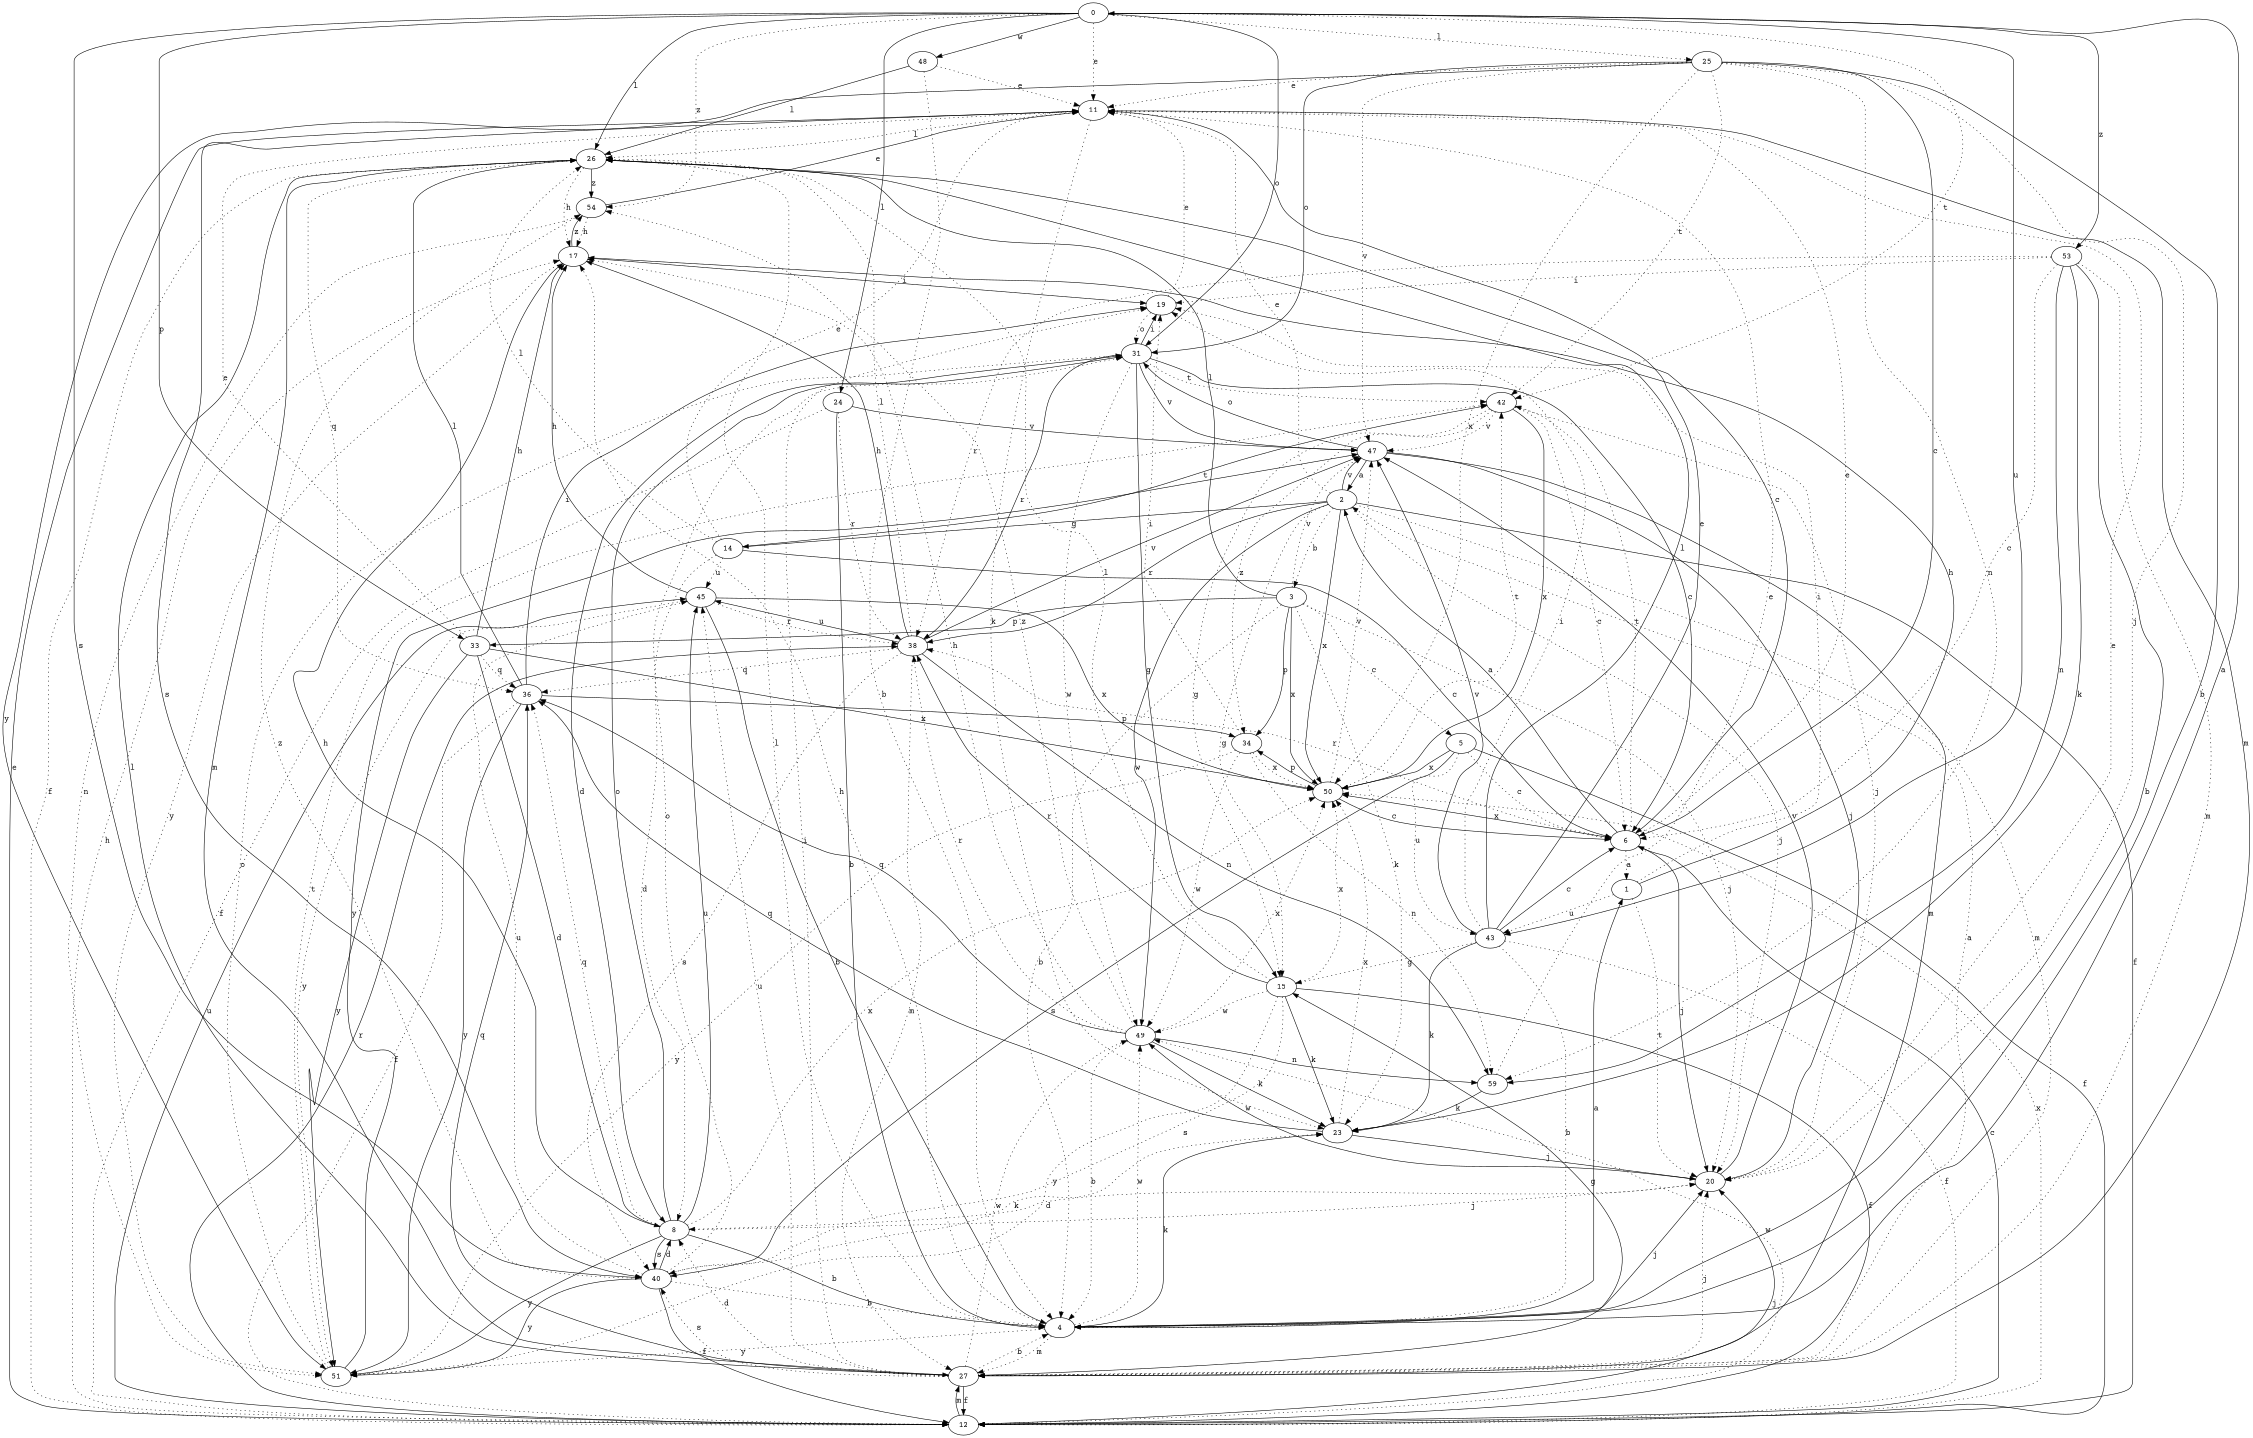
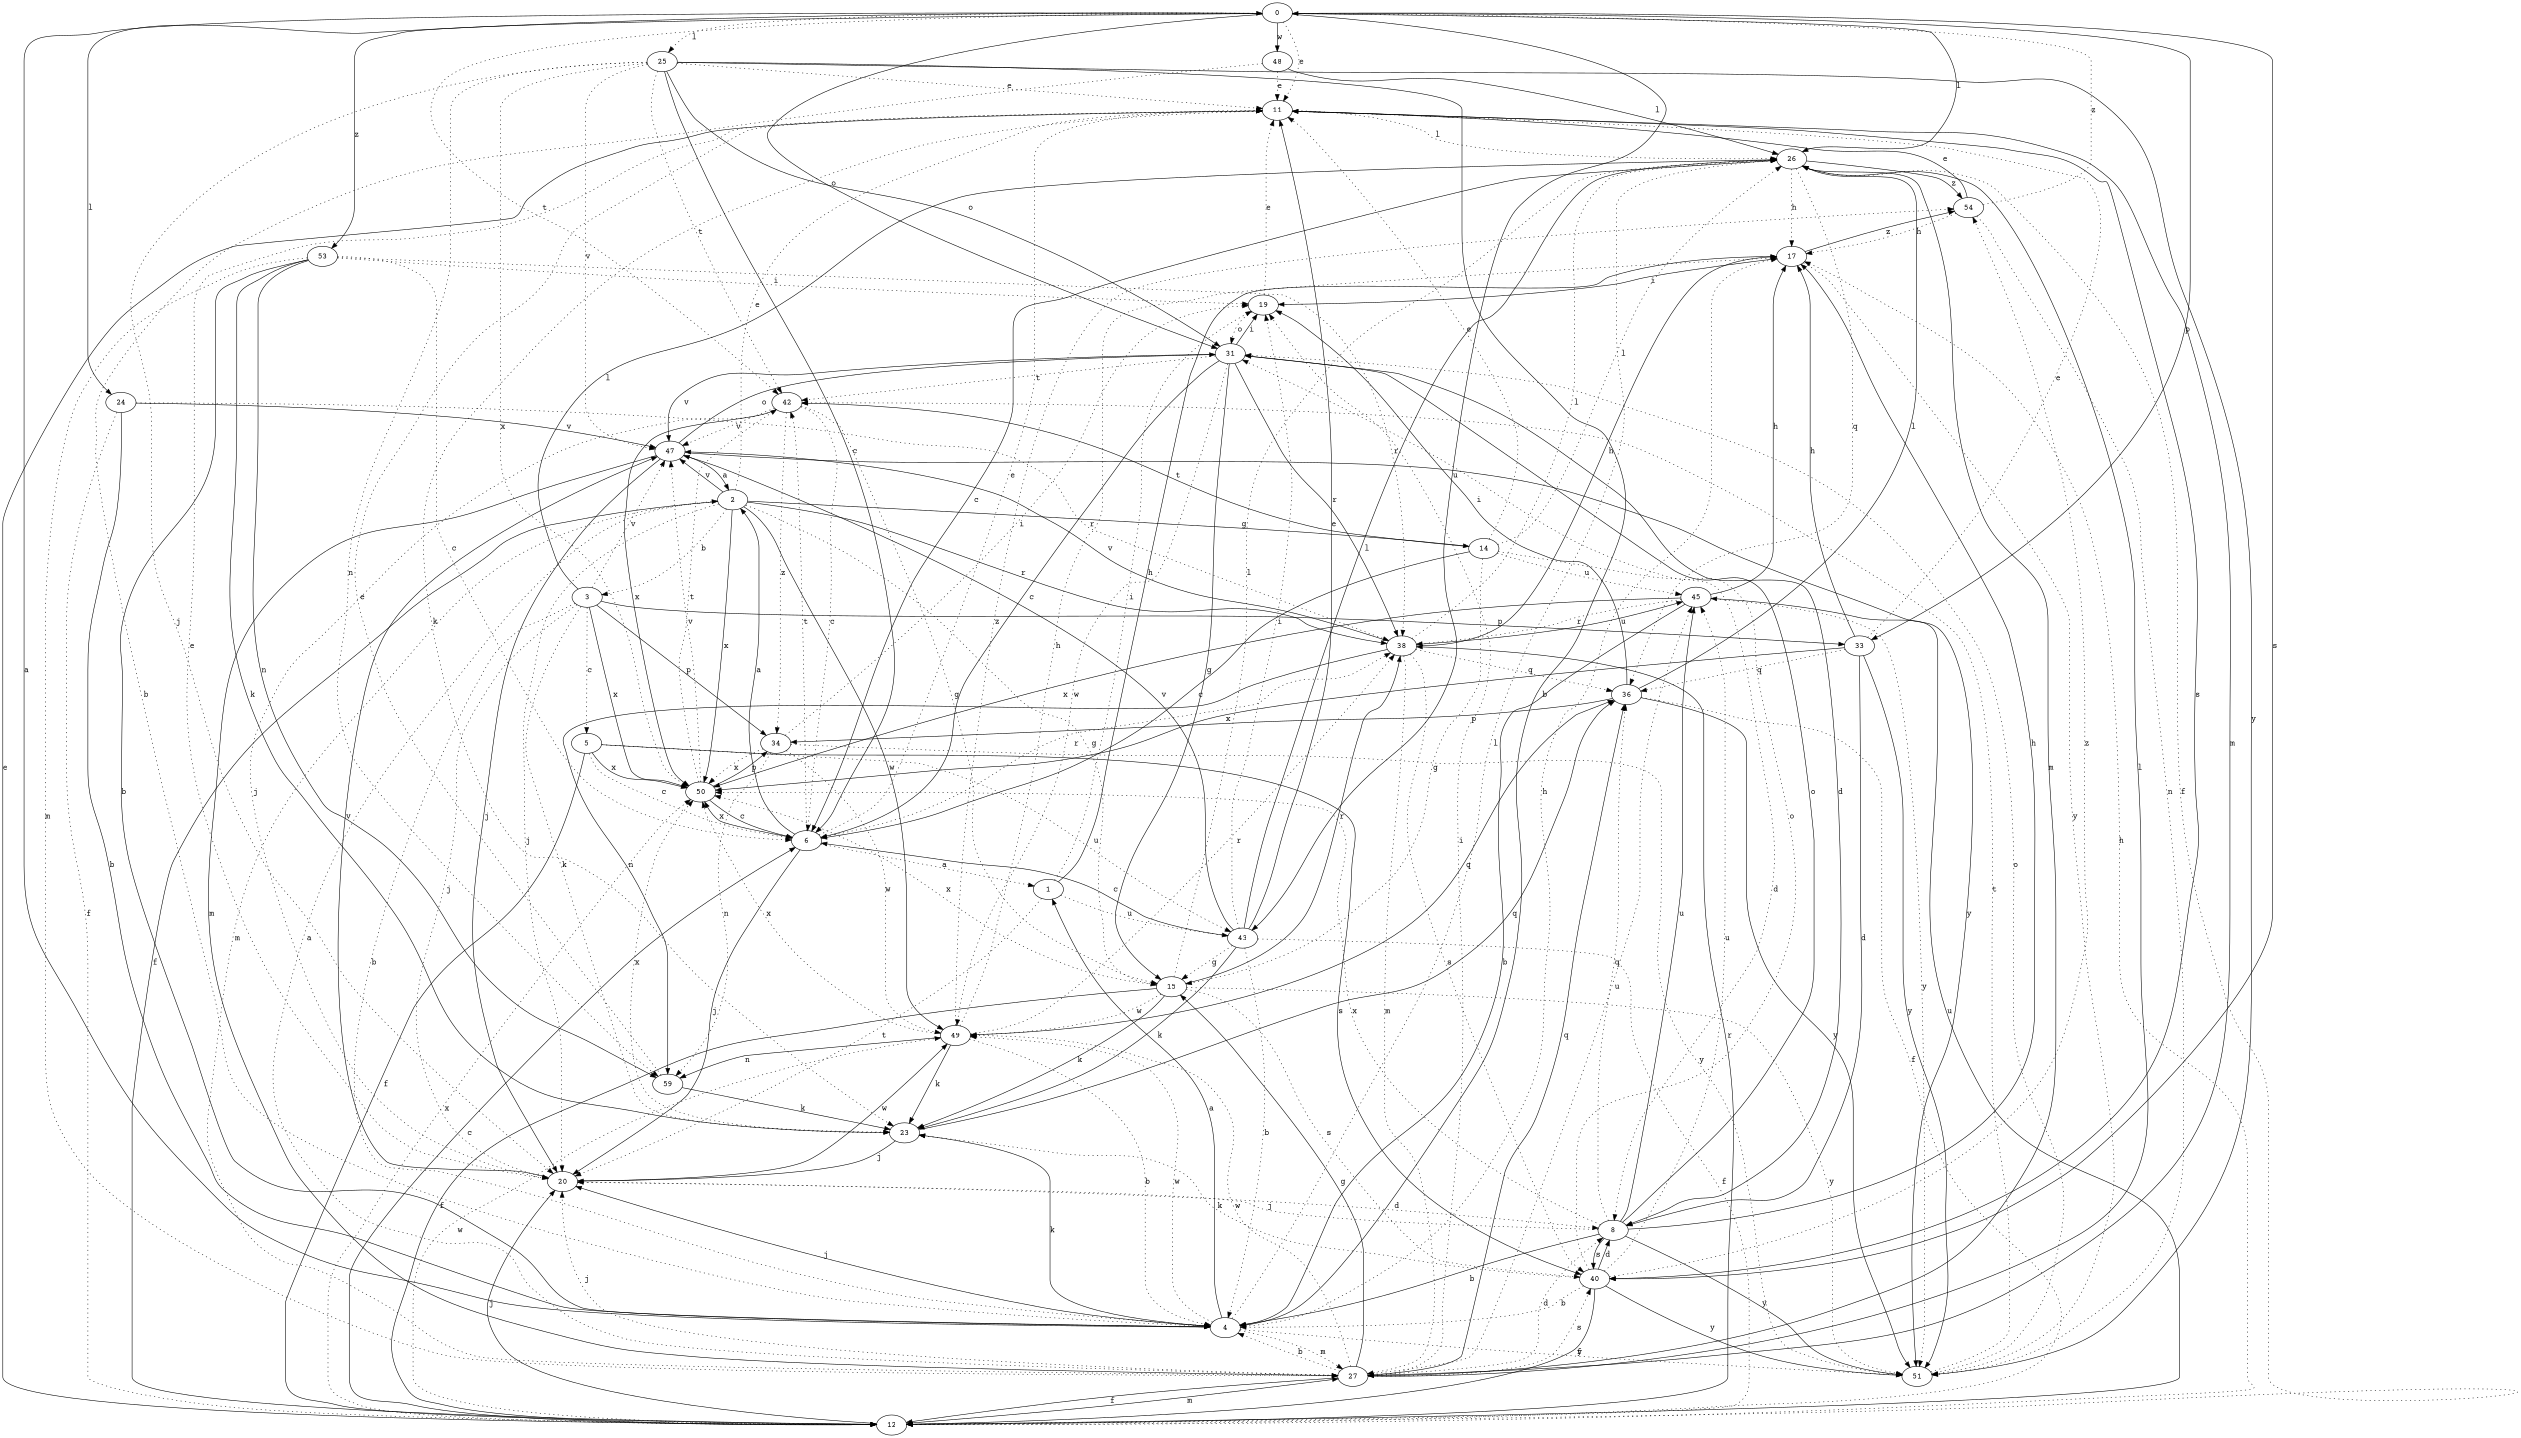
edge "0" -> "54": reversed
edge "51" -> "47": reversed
edge "14" -> "15": added, label "g"
